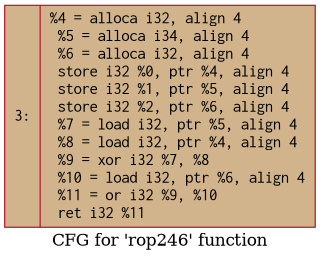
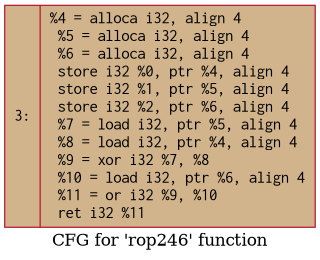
node "3:": text "%5 = alloca i34, align 4" -> "%5 = alloca i32, align 4"
